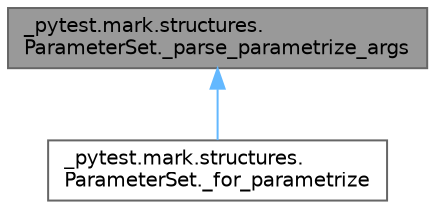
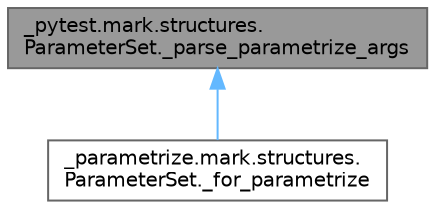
node "_pytest.mark.structures. ParameterSet._for_parametrize": label "_pytest.mark.structures. ParameterSet._for_parametrize" -> "_parametrize.mark.structures. ParameterSet._for_parametrize"
